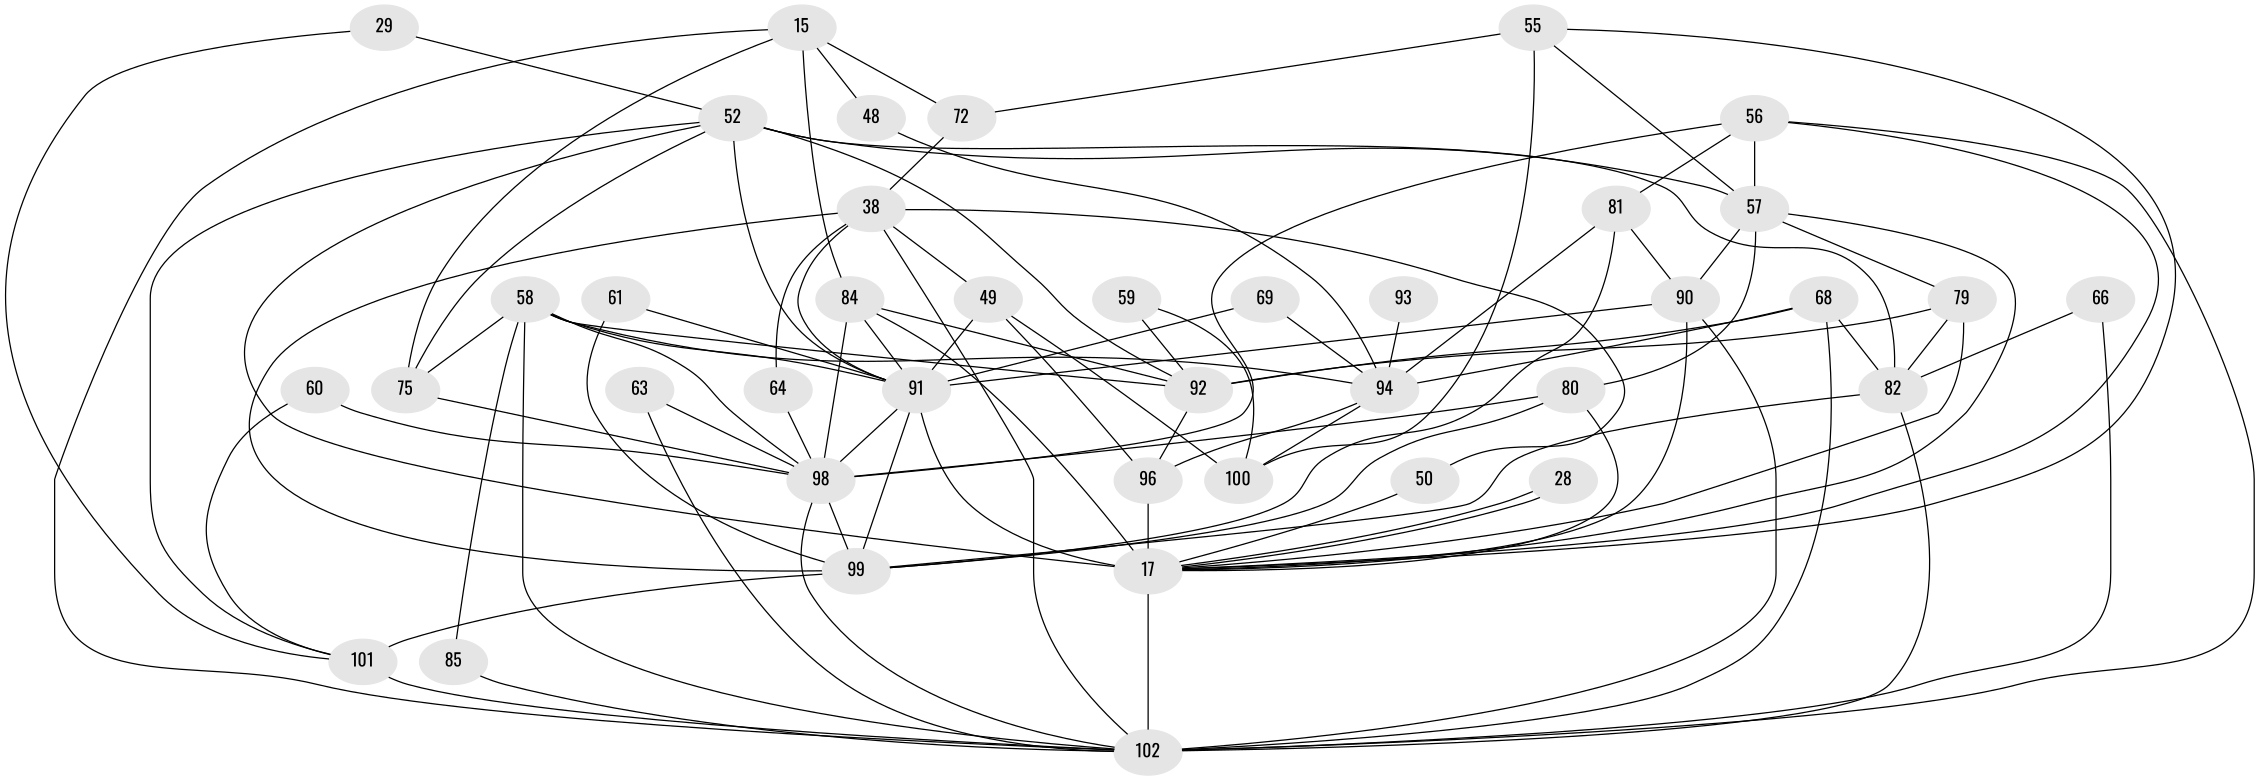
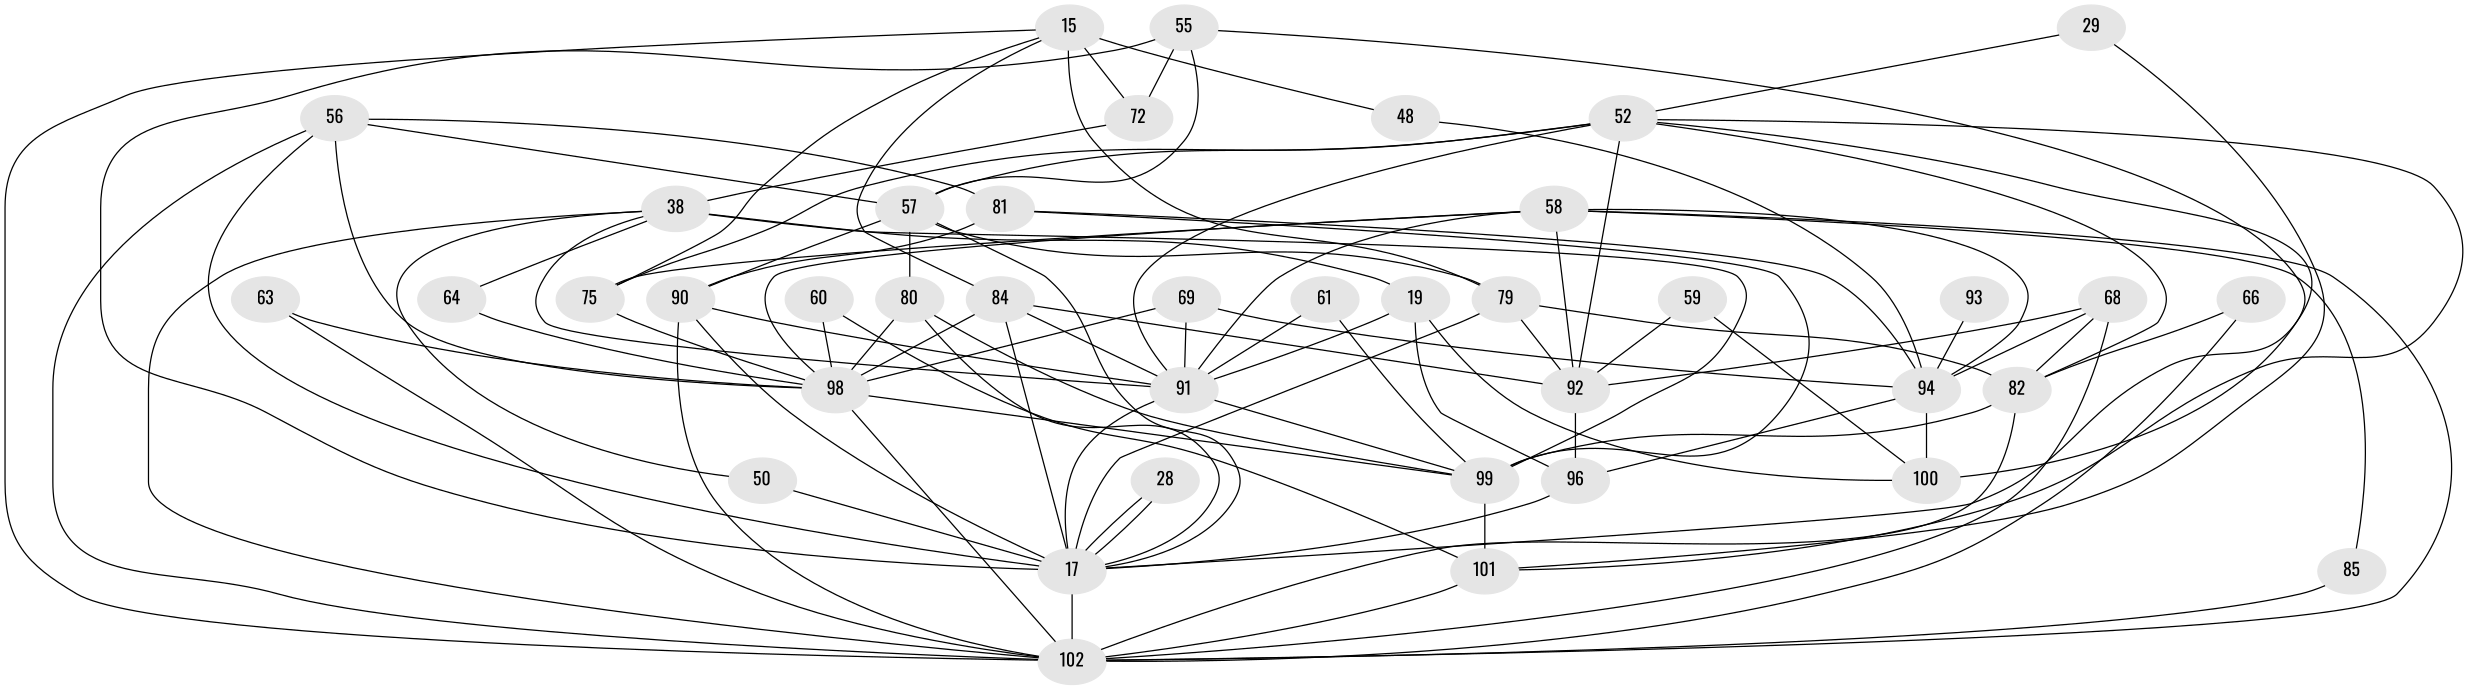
edge "15" -- "79": added
node "49": label "49" -> "19"
edge "91" -- "98": now "69" -- "98"
